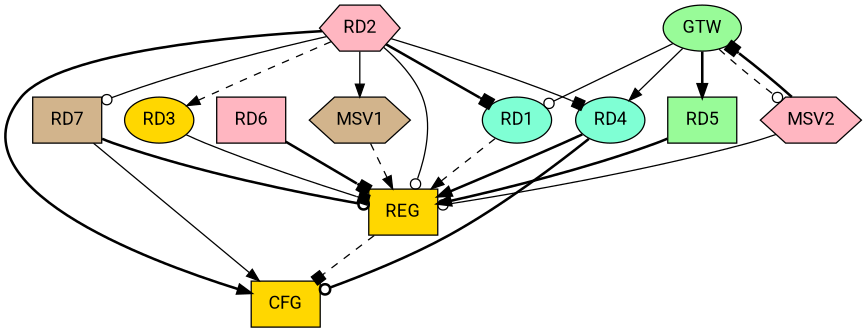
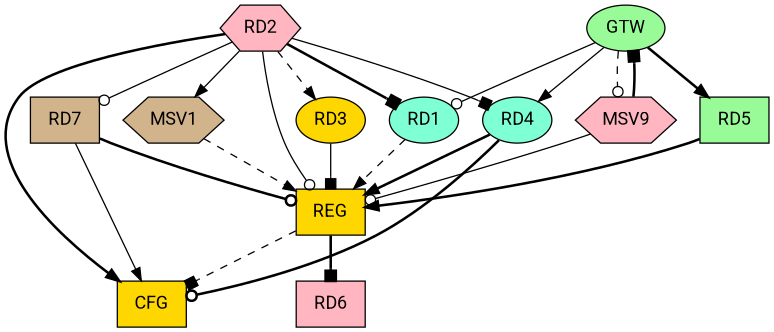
node "MSV2": label "MSV2" -> "MSV9"
edge "RD6" -> "REG": reversed
